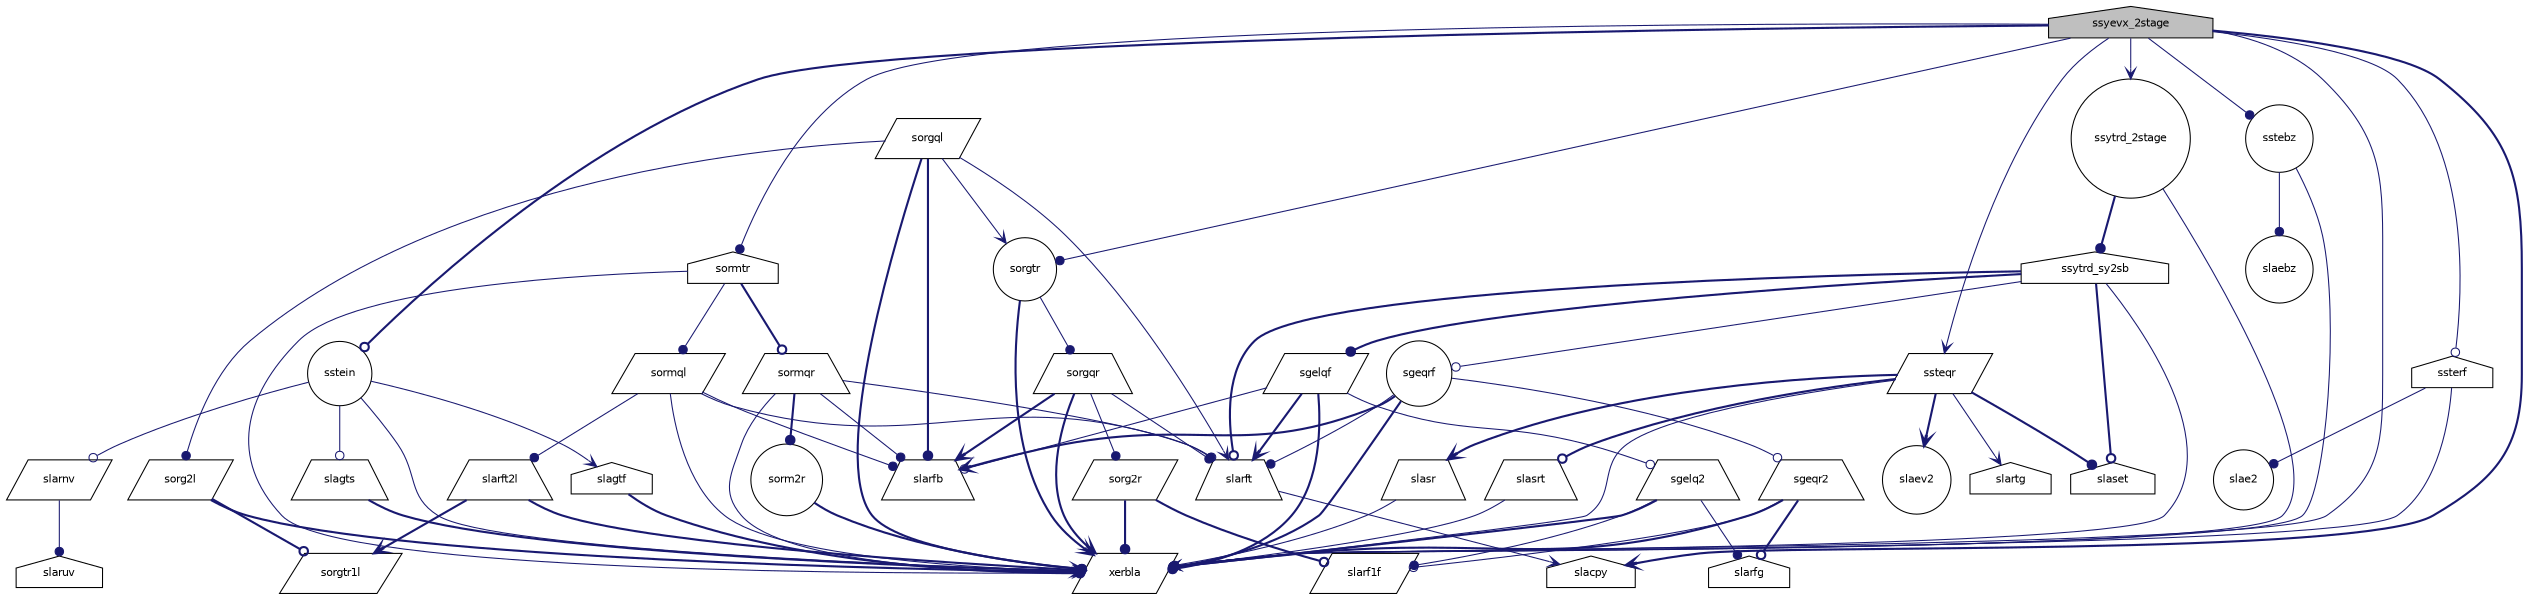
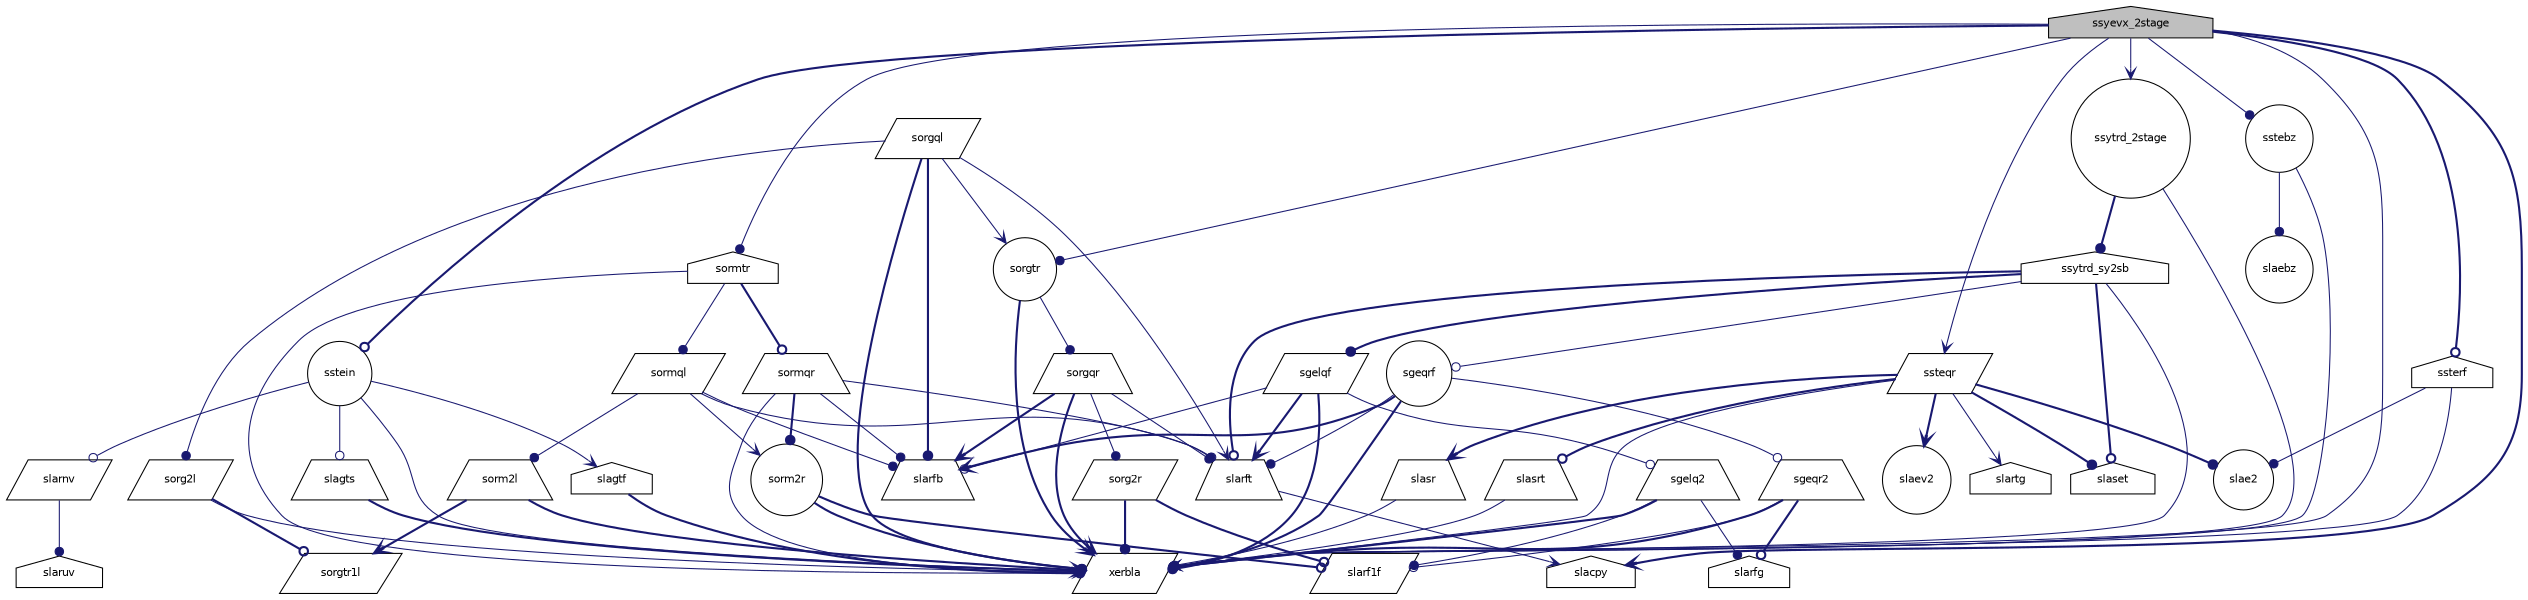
edge "ssyevx_2stage" -> "ssterf": style solid -> bold
edge "ssteqr" -> "slae2": added
node "slarft2l": label "slarft2l" -> "sorm2l"
edge "sormql" -> "xerbla": now "sormql" -> "sorm2r"
edge "sorm2r" -> "slarf1f": added
edge "sorg2l" -> "xerbla": style bold -> solid
